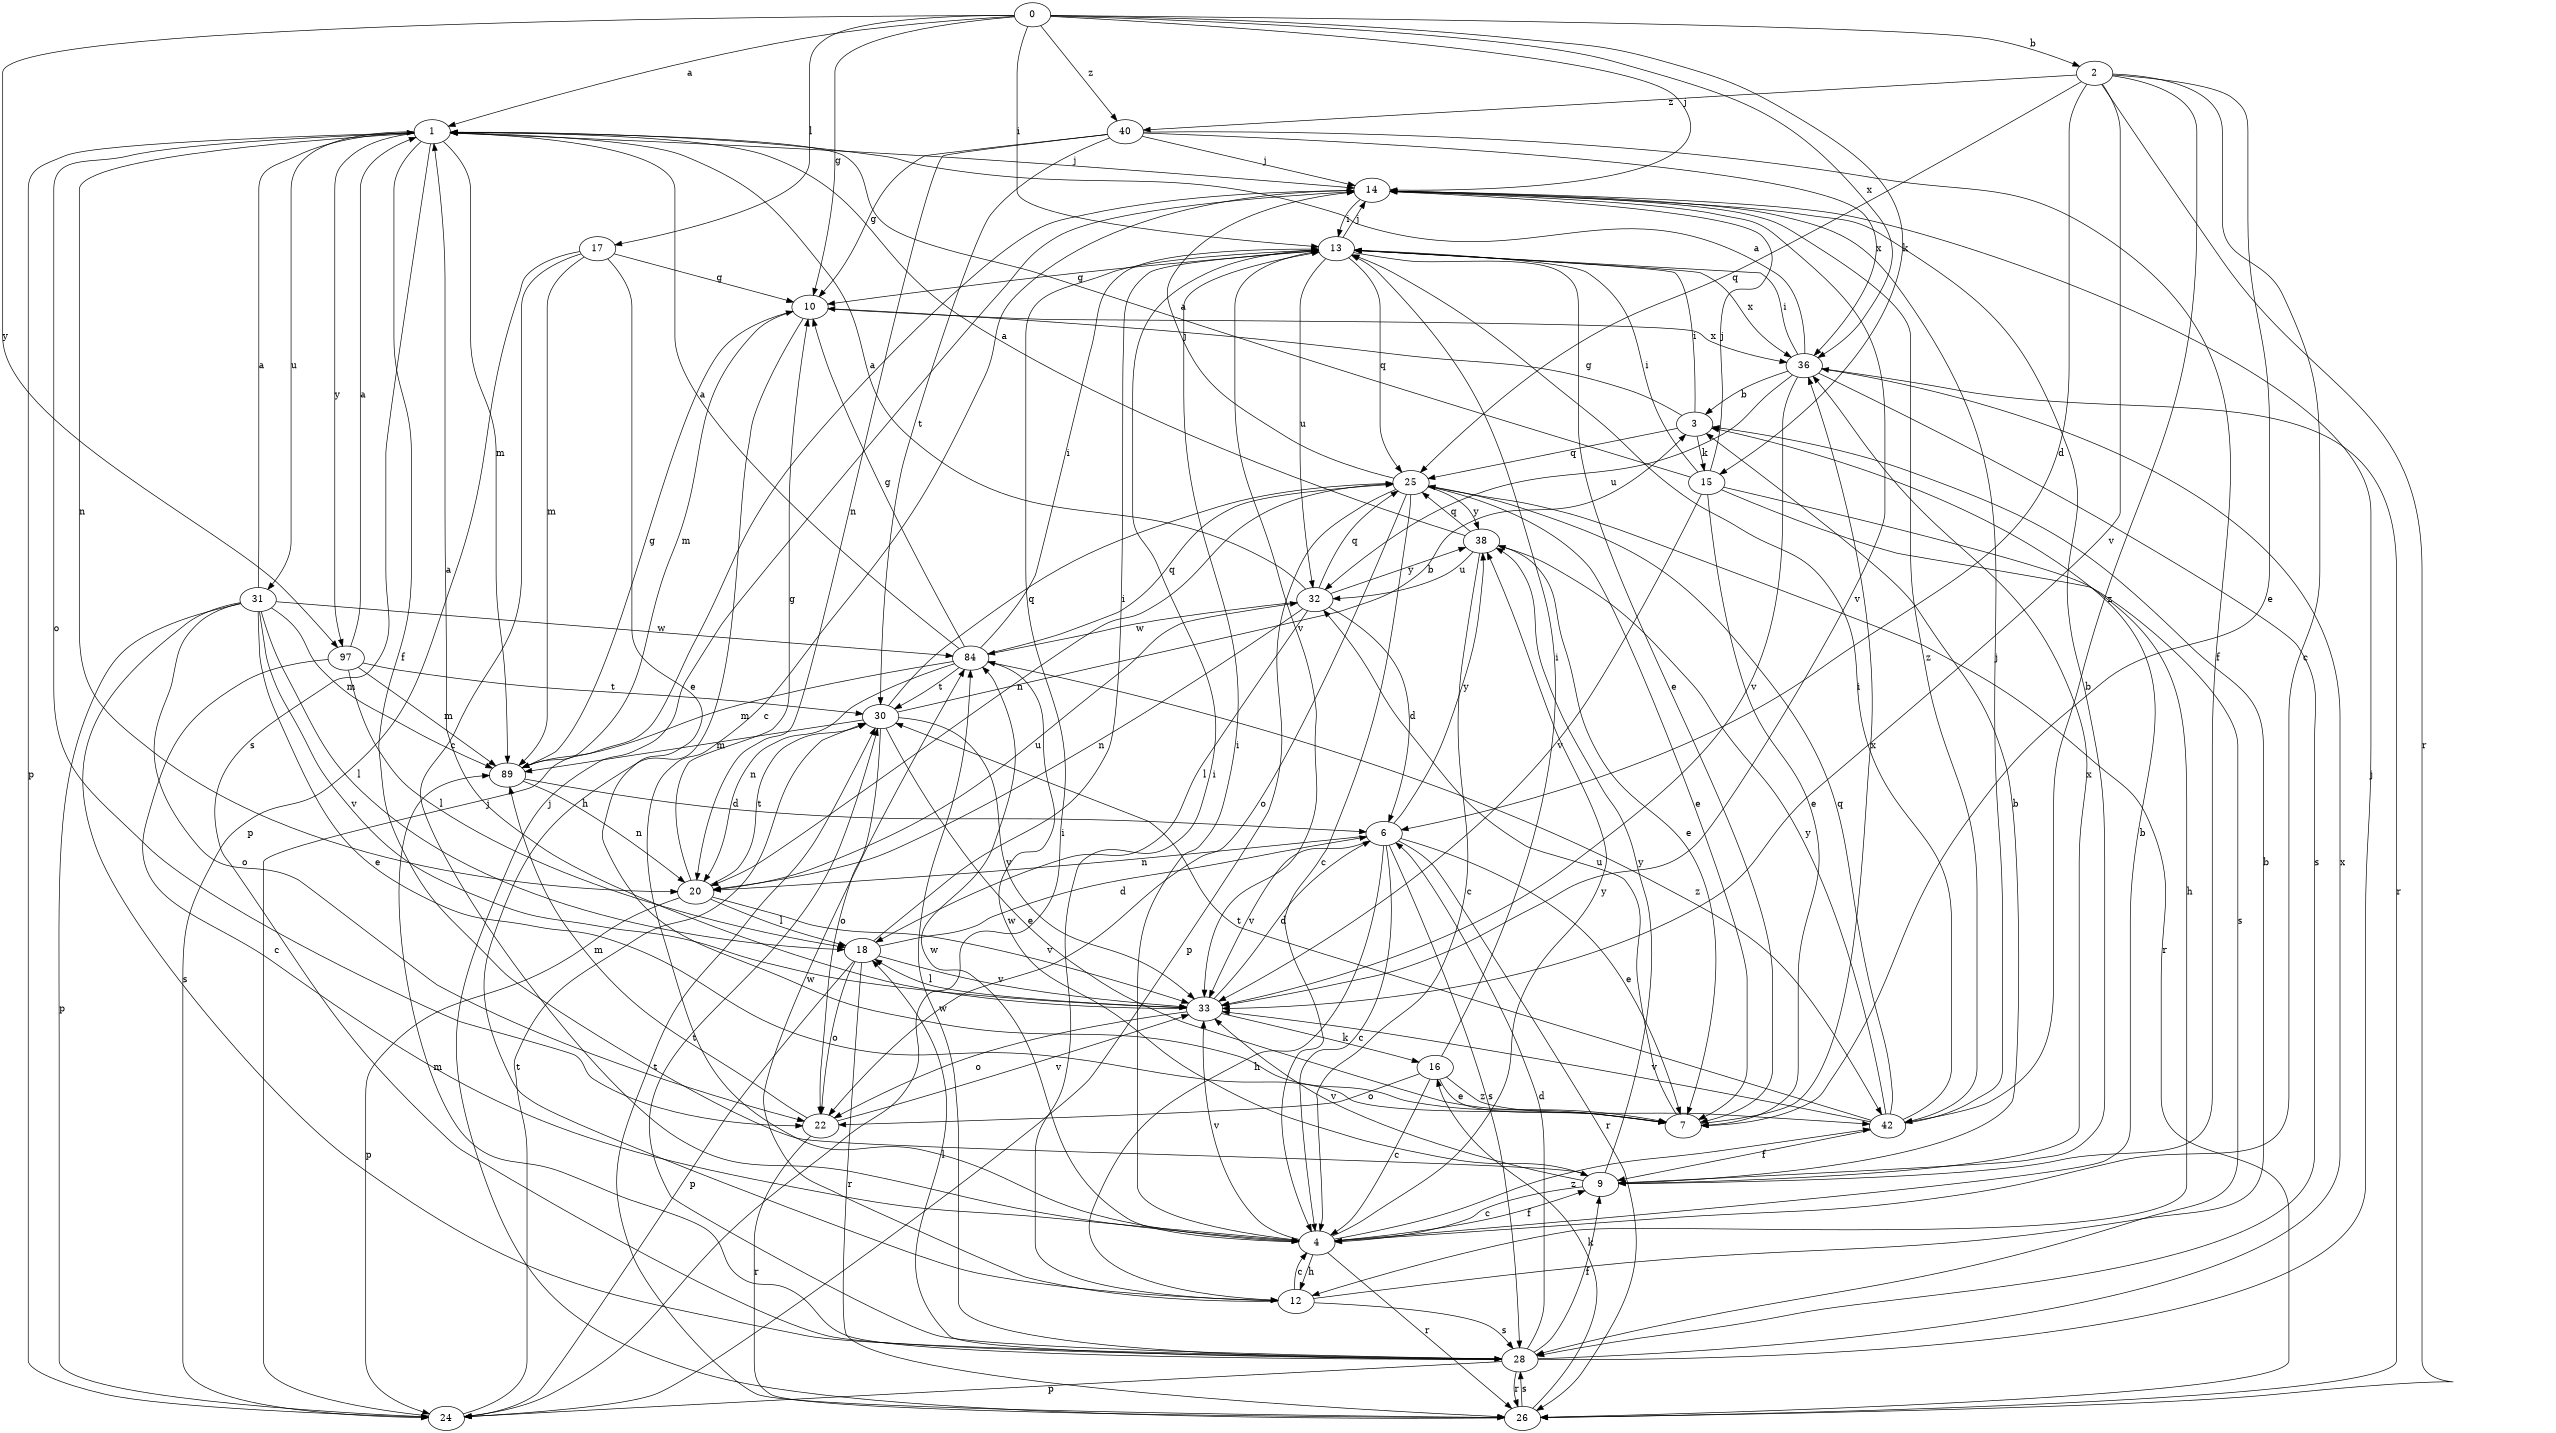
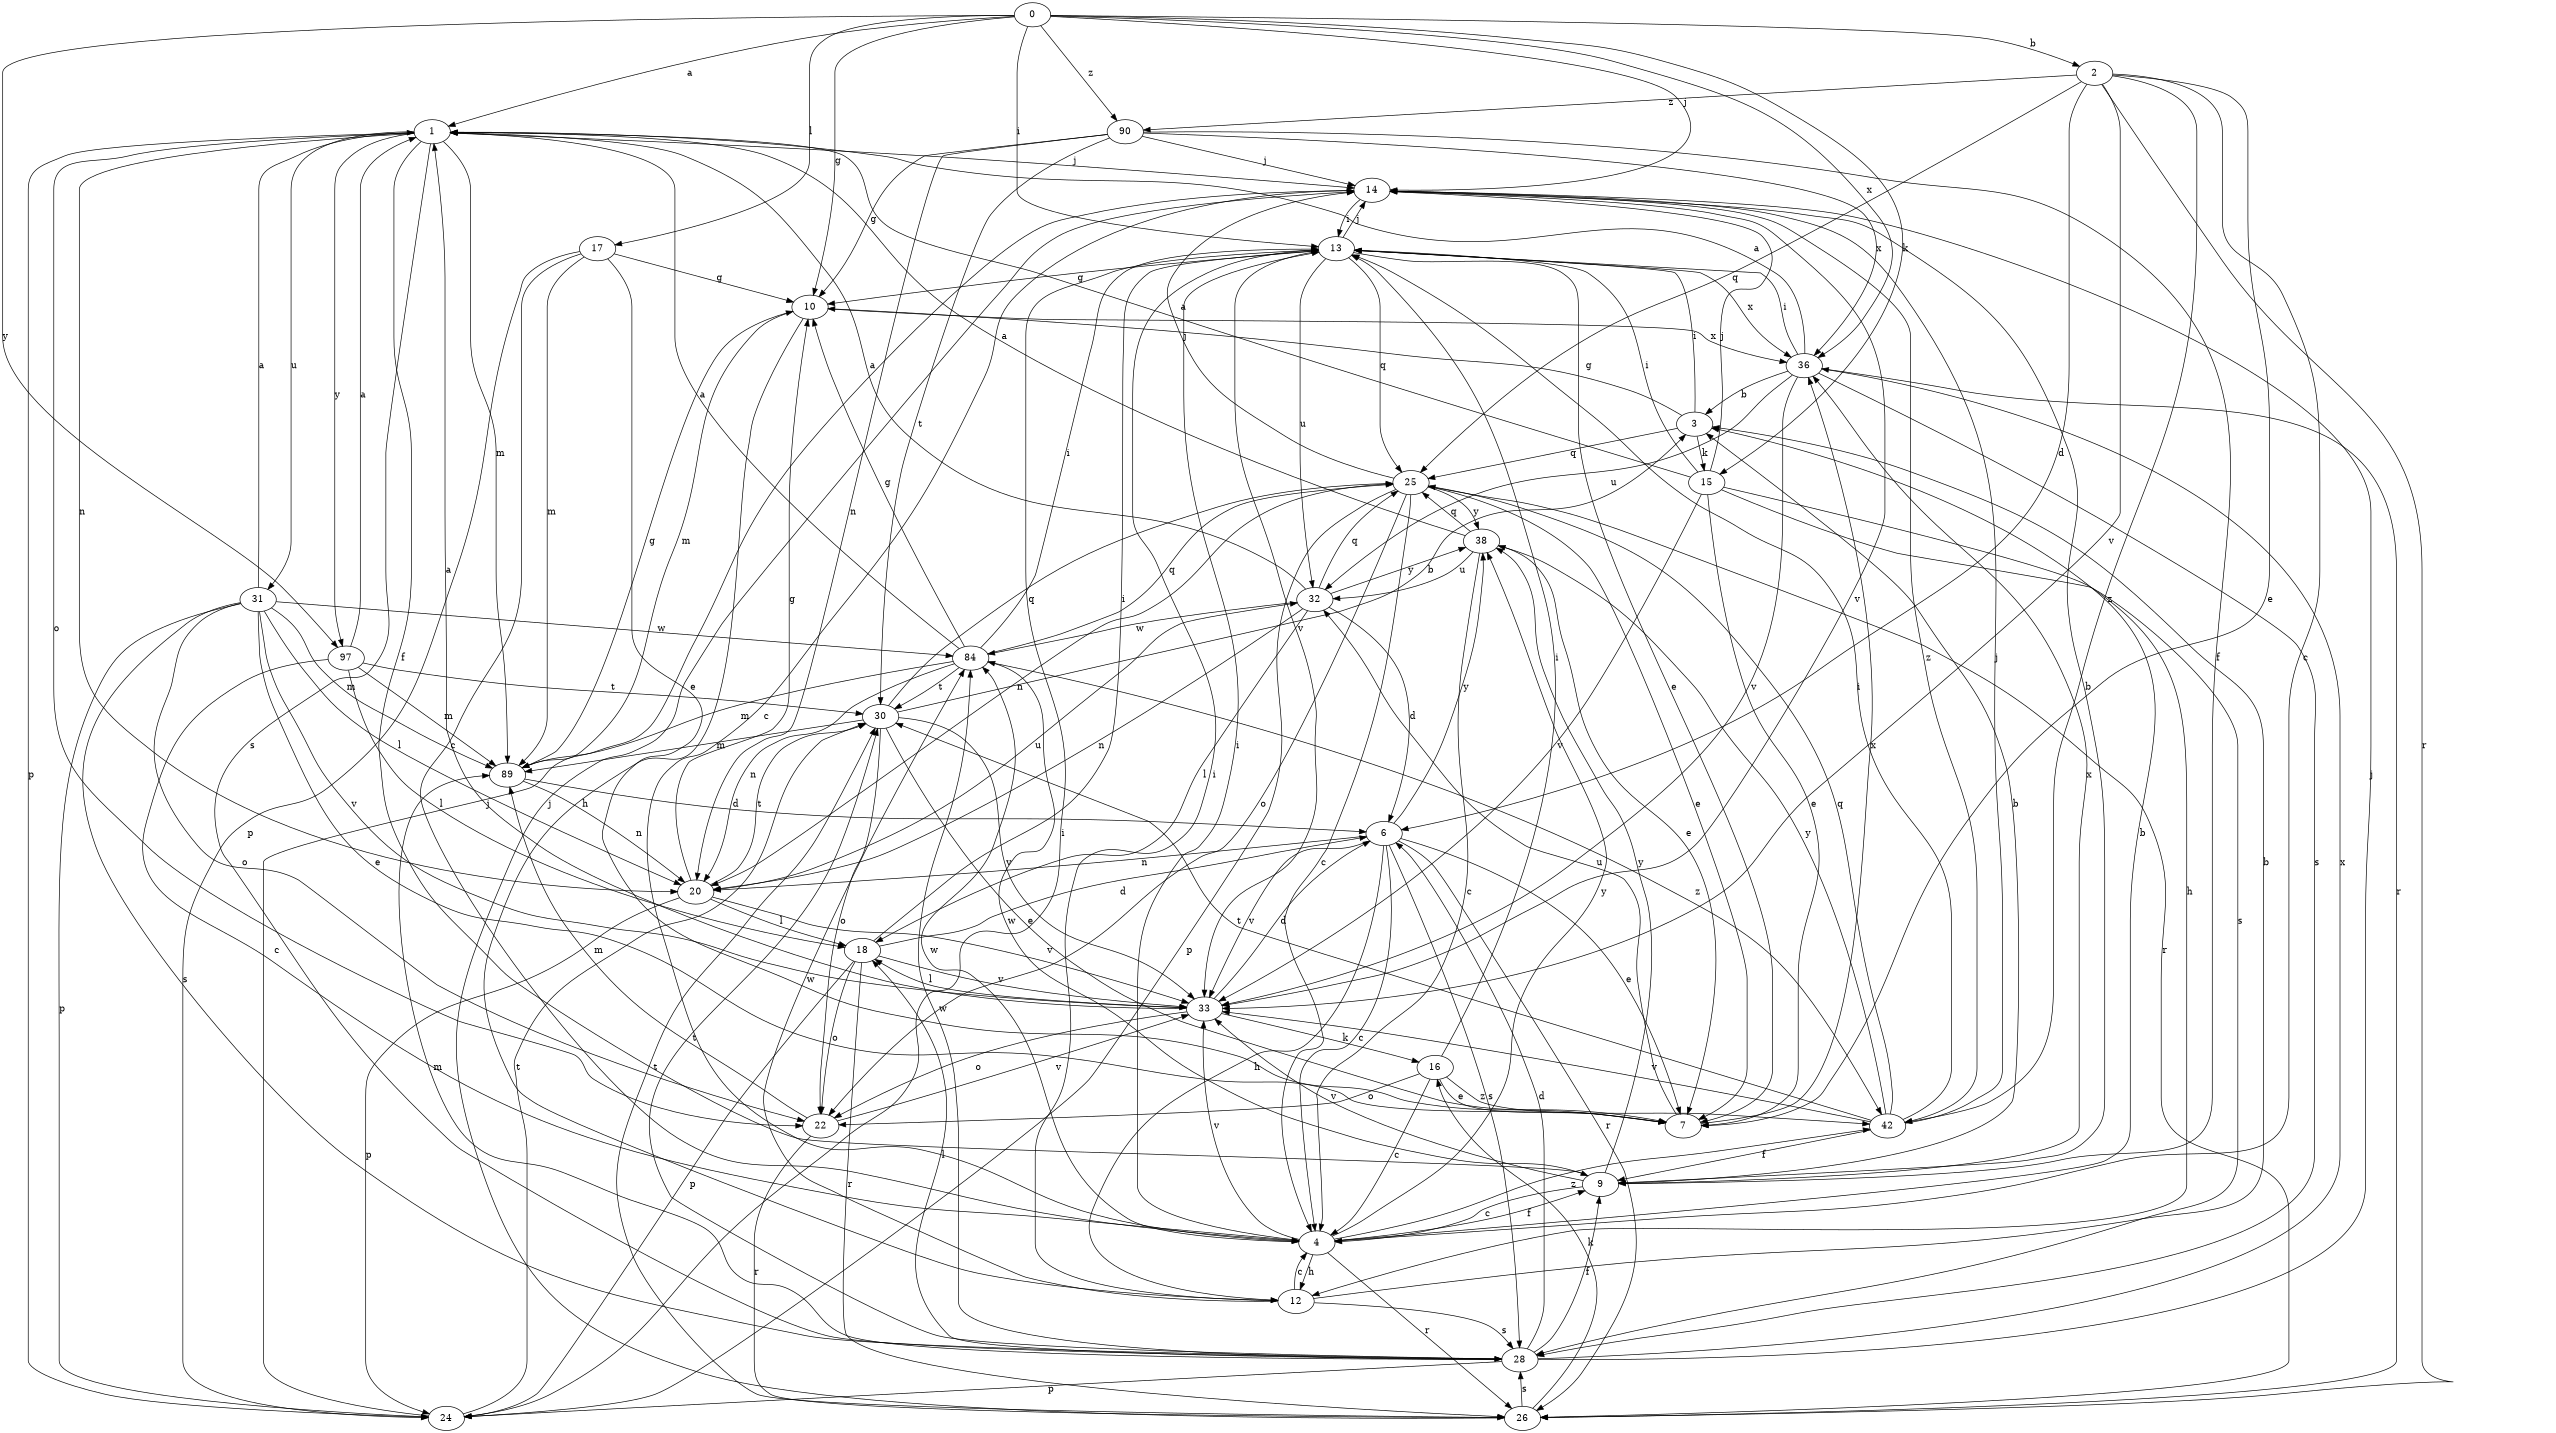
node "40": label "40" -> "90"
edge "31" -> "18": now "31" -> "20"
edge "28" -> "26": removed, label "r"
